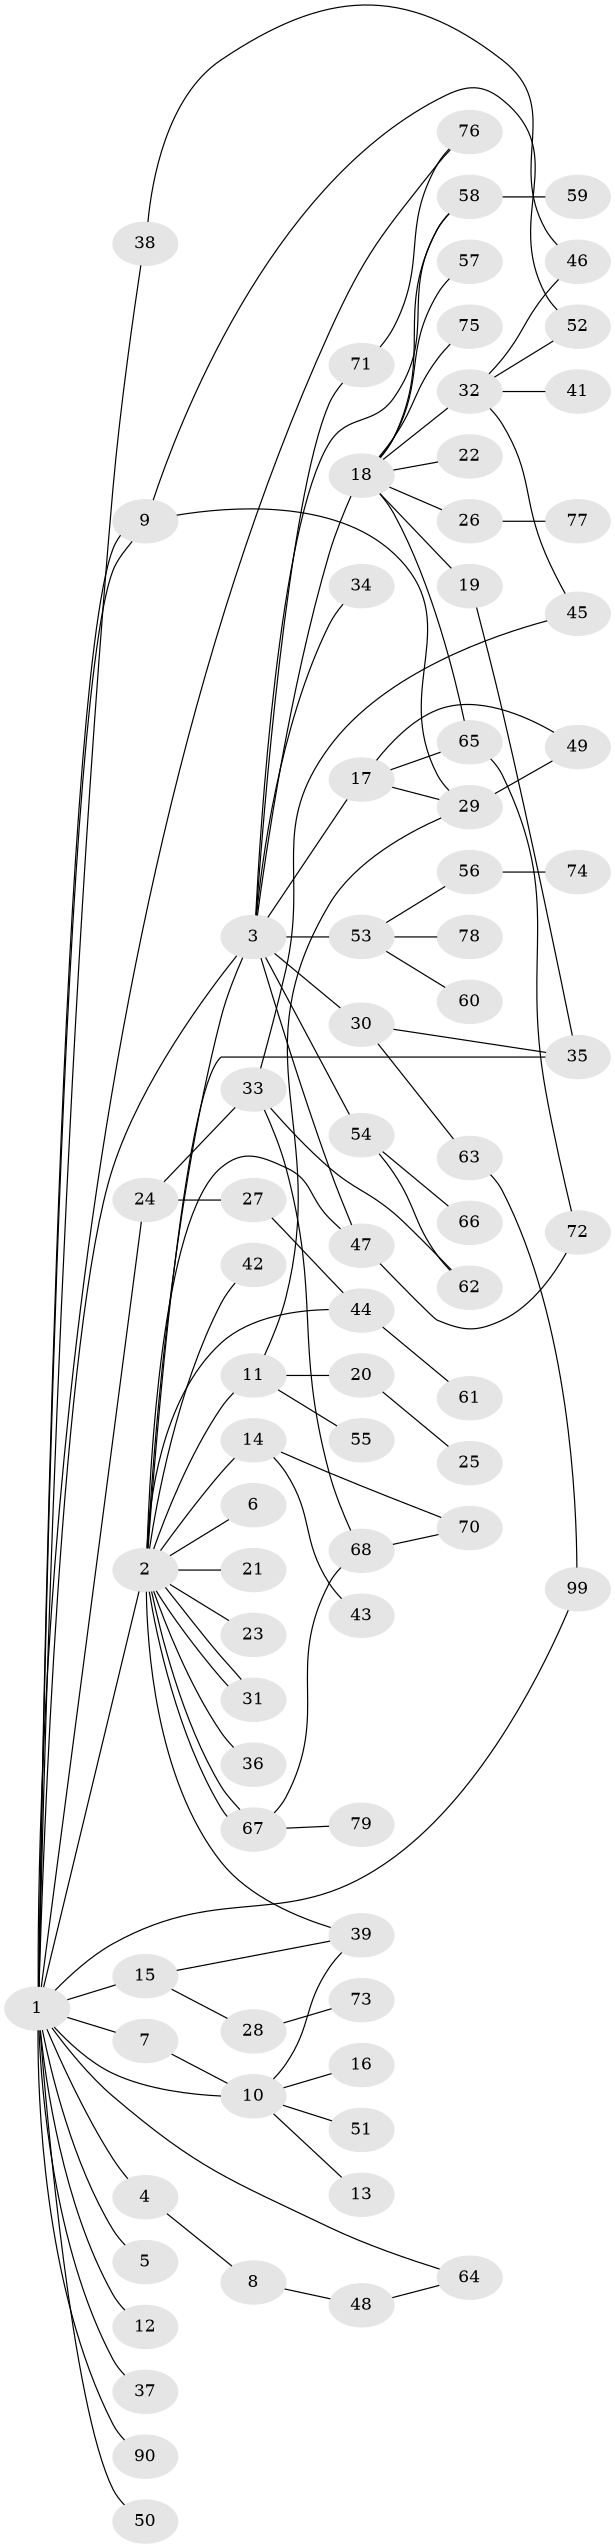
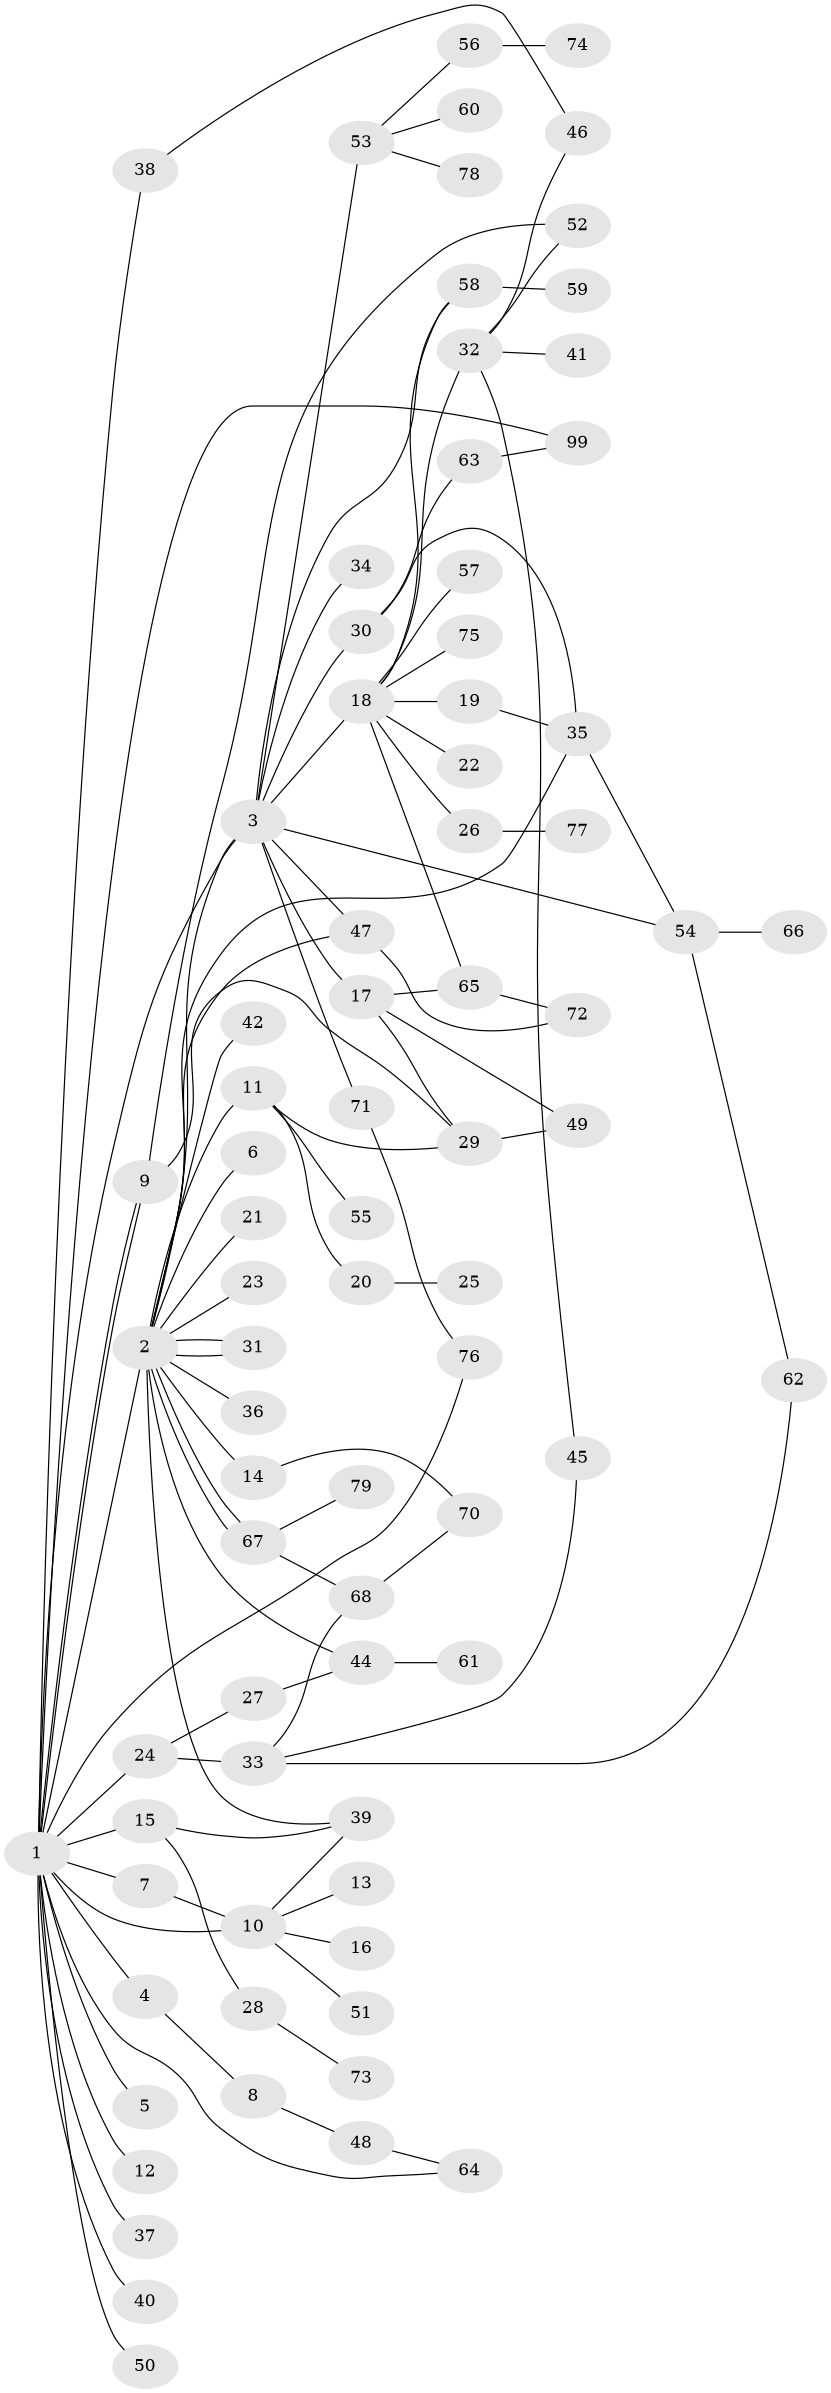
edge "35" -- "54": added
node "43": removed
node "90": label "90" -> "40"
